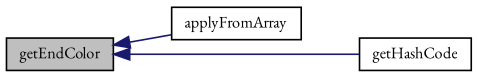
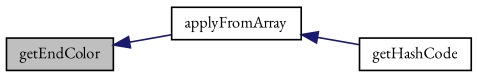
edge "getHashCode" -> "getEndColor": now "getHashCode" -> "applyFromArray"
